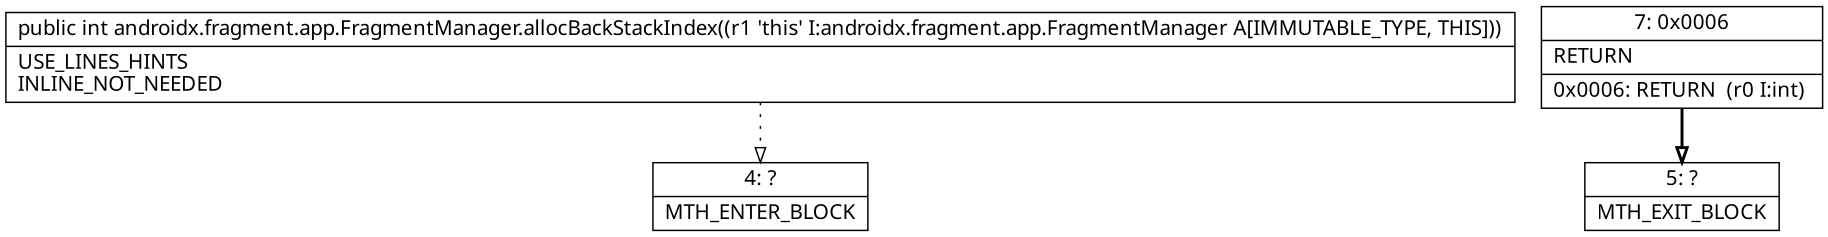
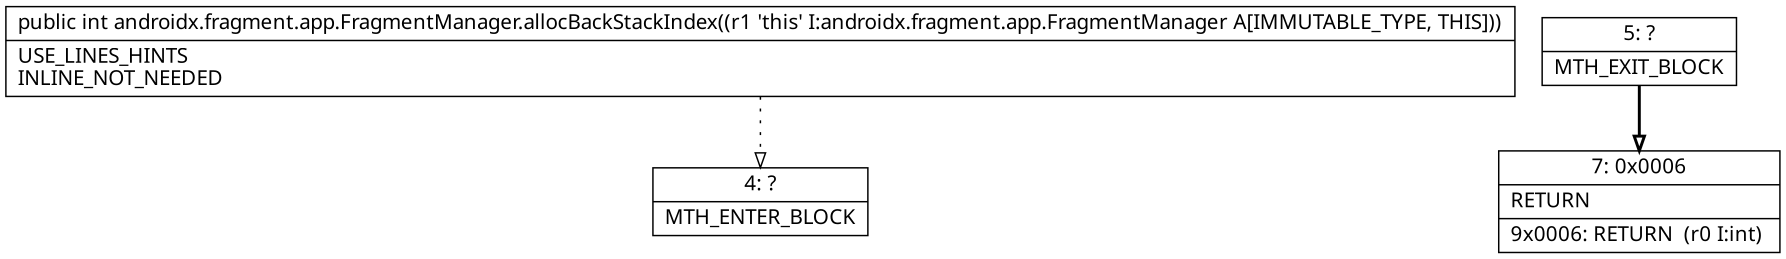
node "7: 0x0006": text "0x0006: RETURN  (r0 I:int)" -> "9x0006: RETURN  (r0 I:int)"
edge "7: 0x0006" -> "5: ?": reversed
